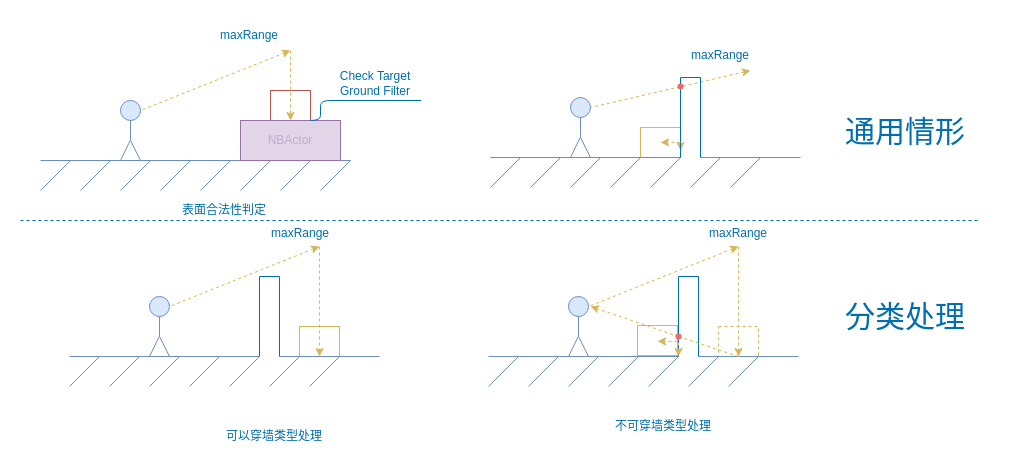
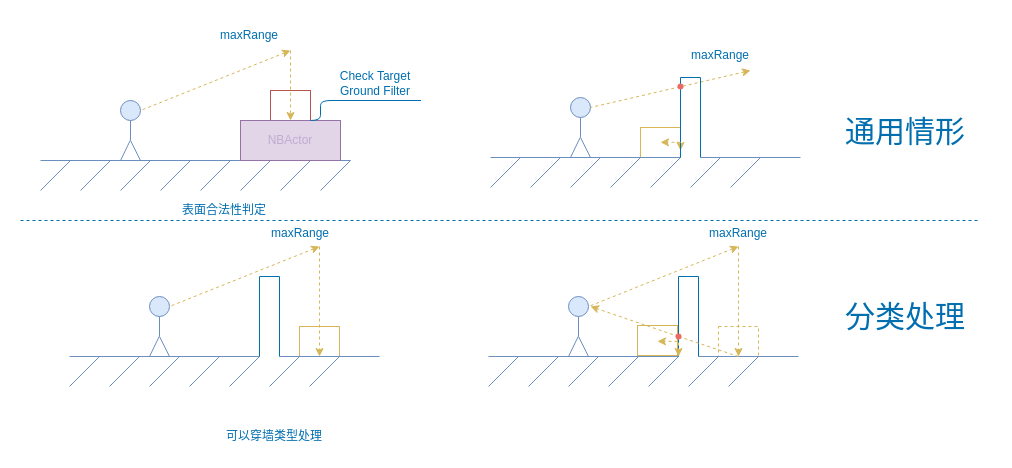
node "不可穿墙类型处理": removed
